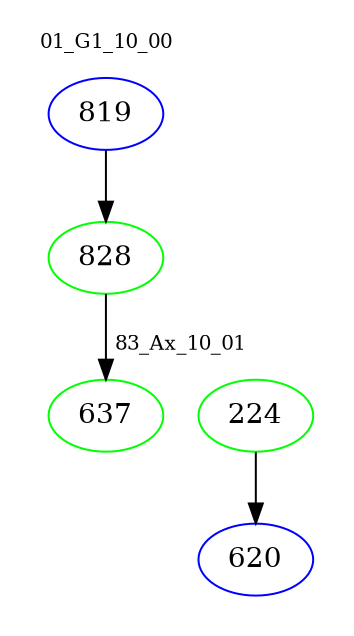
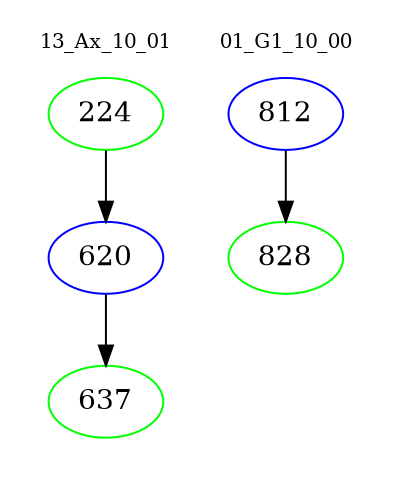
node "819": label "819" -> "812"
edge "828" -> "637": now "620" -> "637"
cluster "83_Ax_10_01": label "83_Ax_10_01" -> "13_Ax_10_01"
